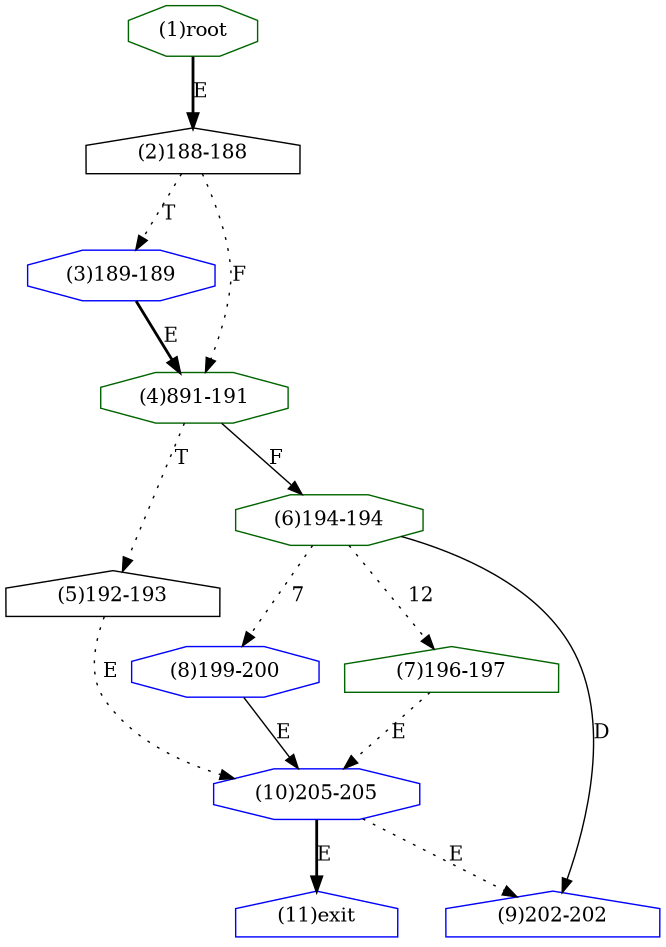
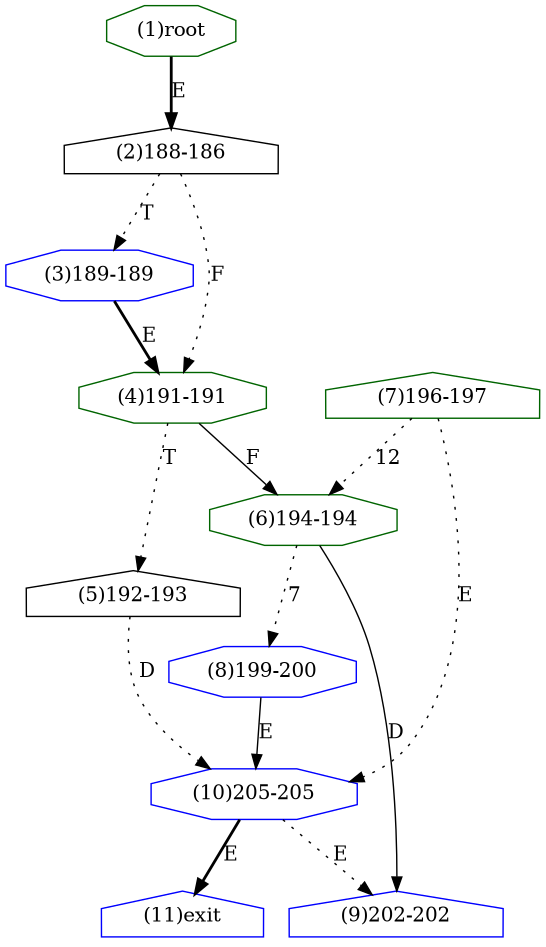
node "(2)188-188": label "(2)188-188" -> "(2)188-186"
node "(4)891-191": label "(4)891-191" -> "(4)191-191"
edge "(6)194-194" -> "(7)196-197": reversed
edge "(5)192-193" -> "(10)205-205": label "E" -> "D"
